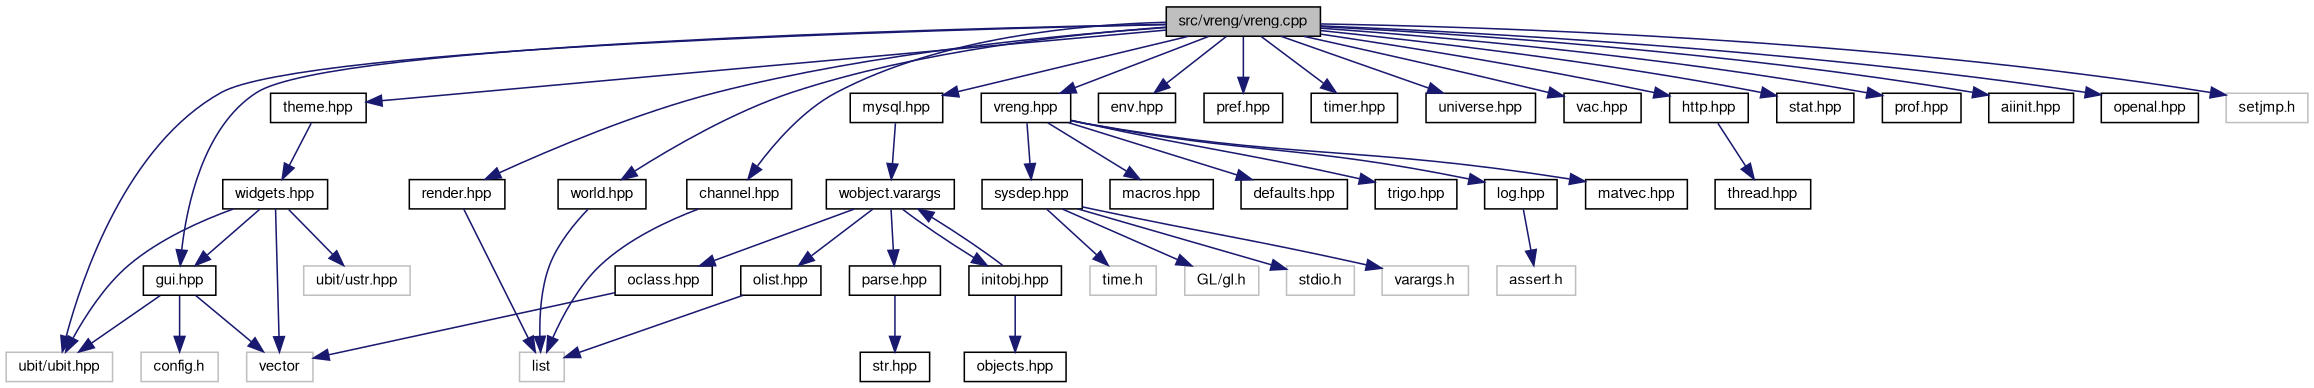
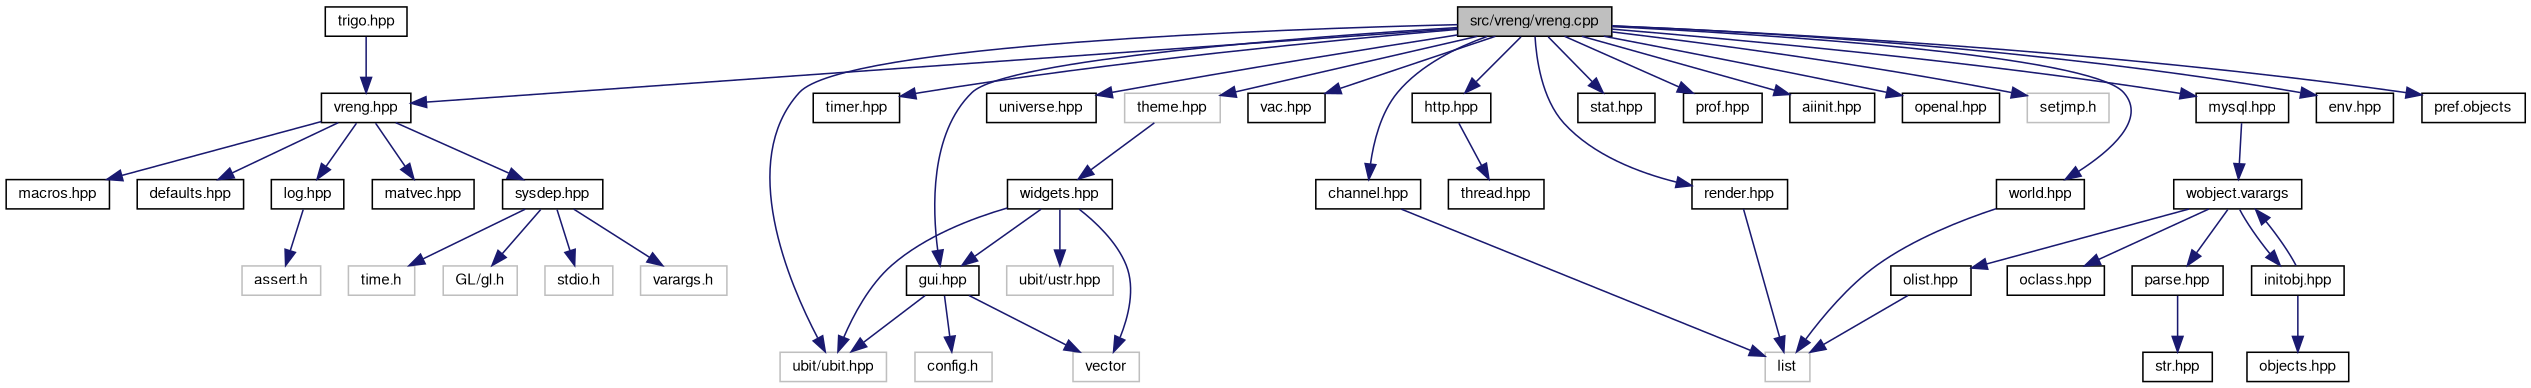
node "theme.hpp": color black -> grey75
node "pref.hpp": label "pref.hpp" -> "pref.objects"
edge "vreng.hpp" -> "trigo.hpp": reversed
edge "oclass.hpp" -> "vector": removed
